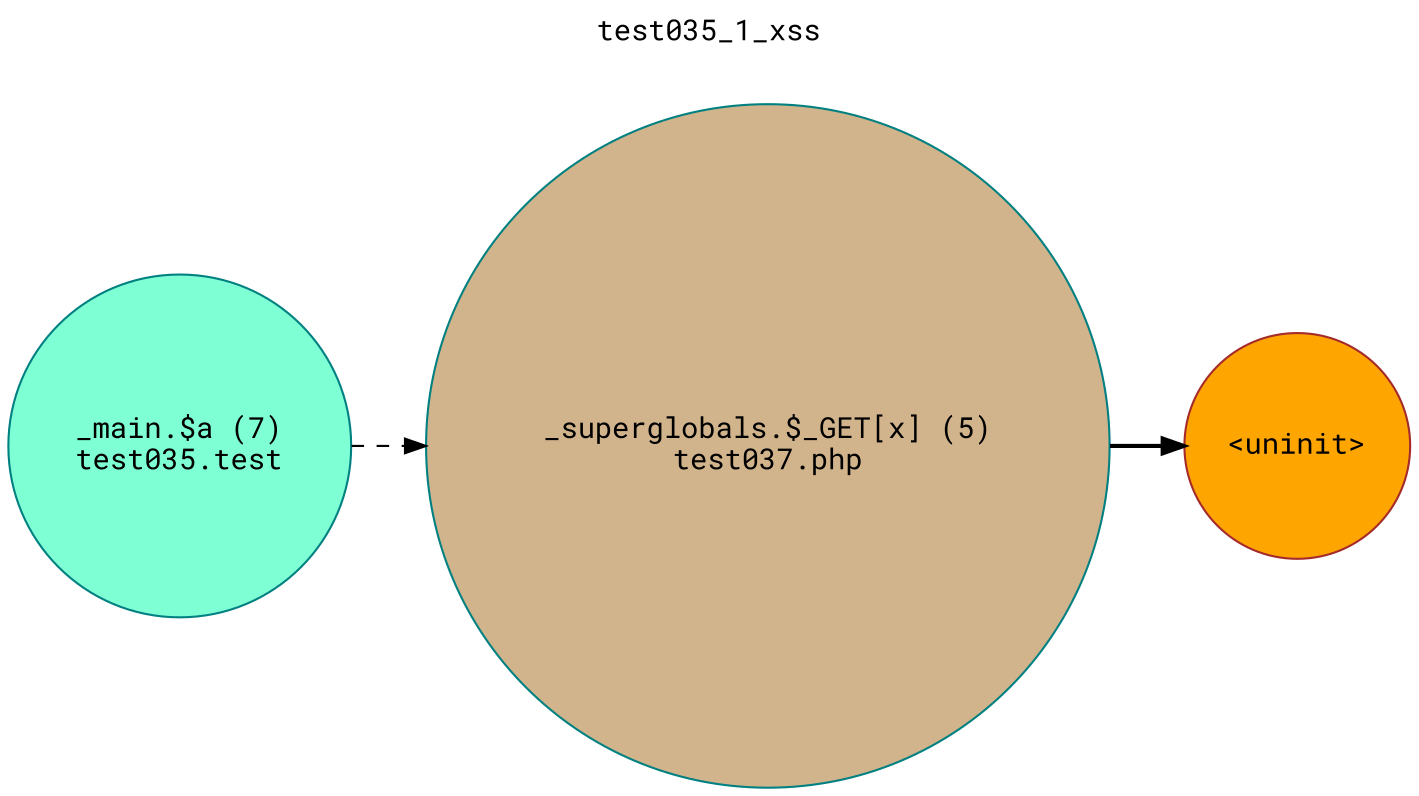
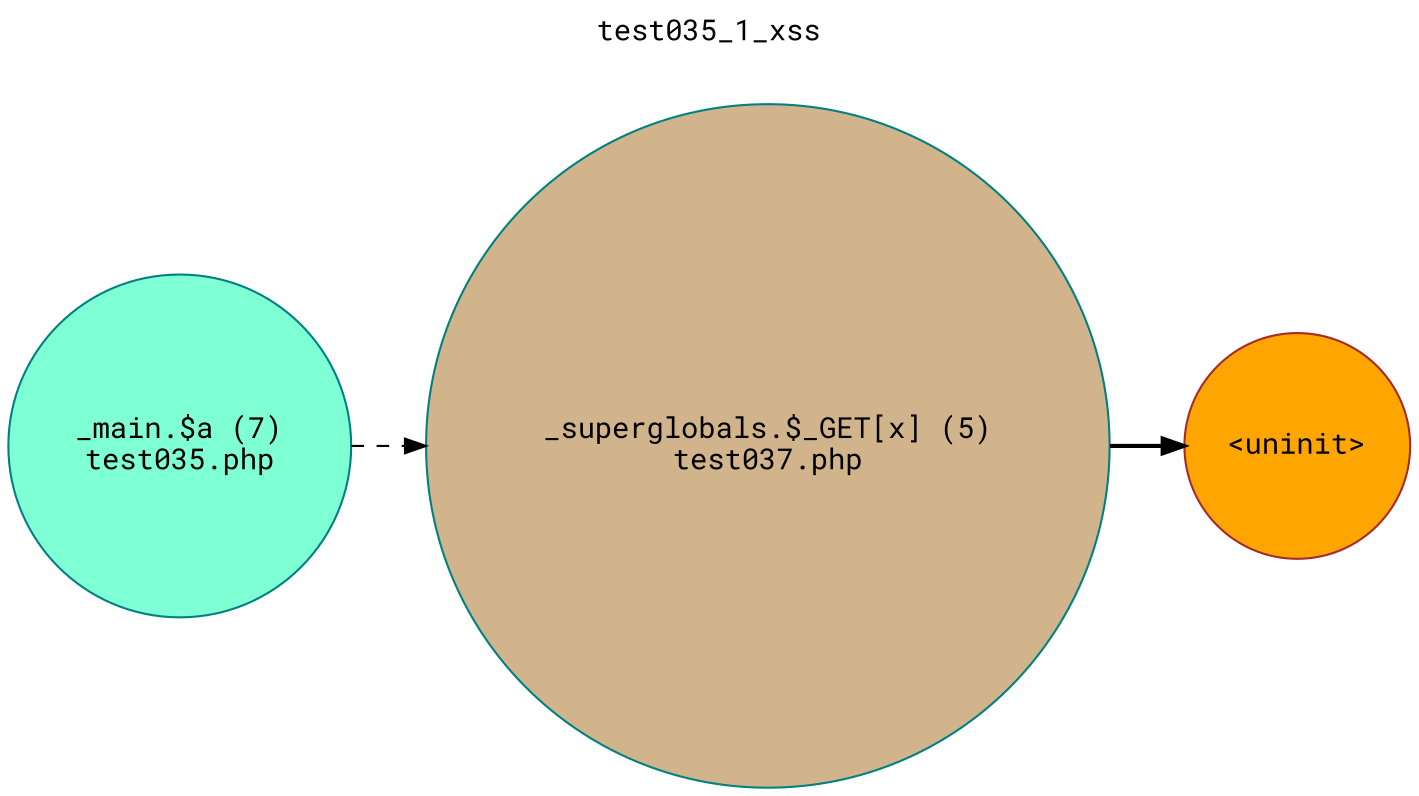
node "_main.$a (7) test035.test": label "_main.$a (7) test035.test" -> "_main.$a (7) test035.php"
